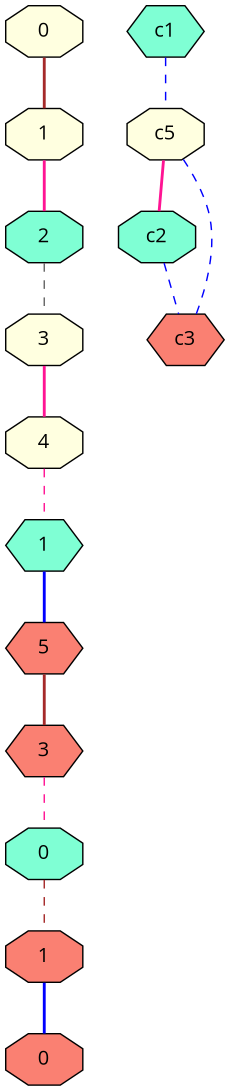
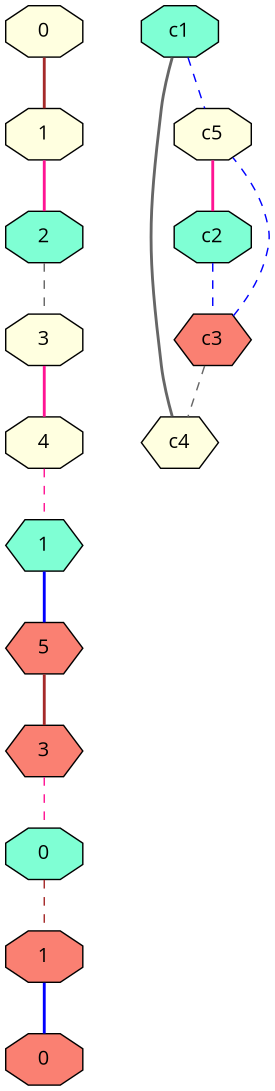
node "c1": shape hexagon -> octagon
node "c4": added
